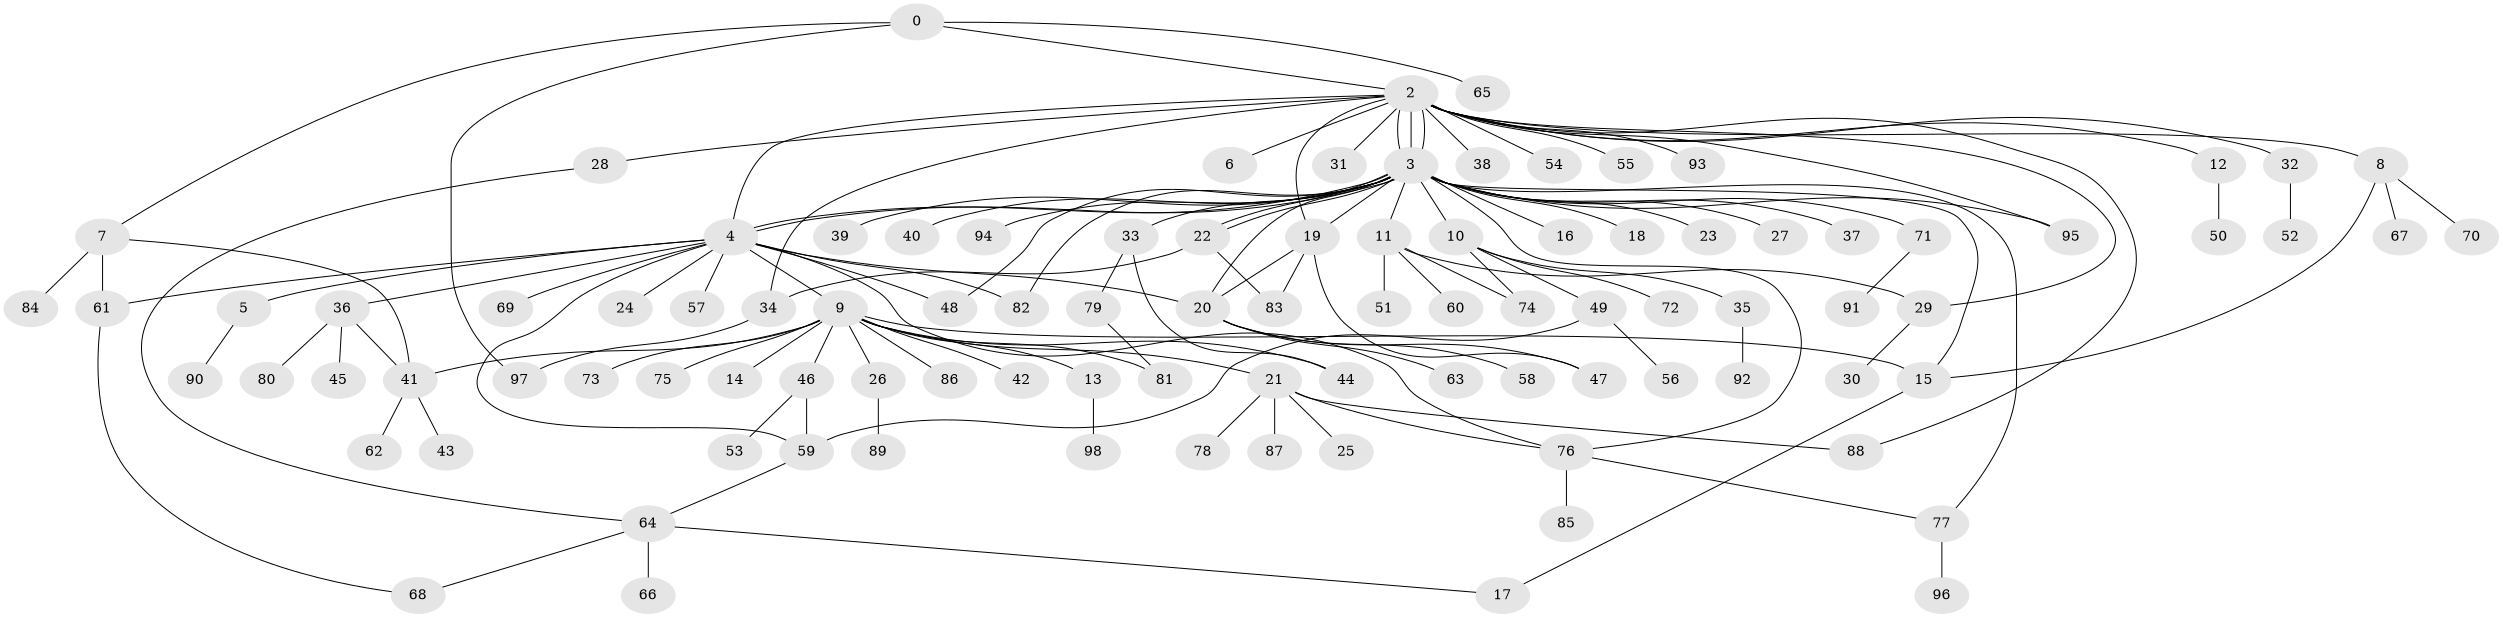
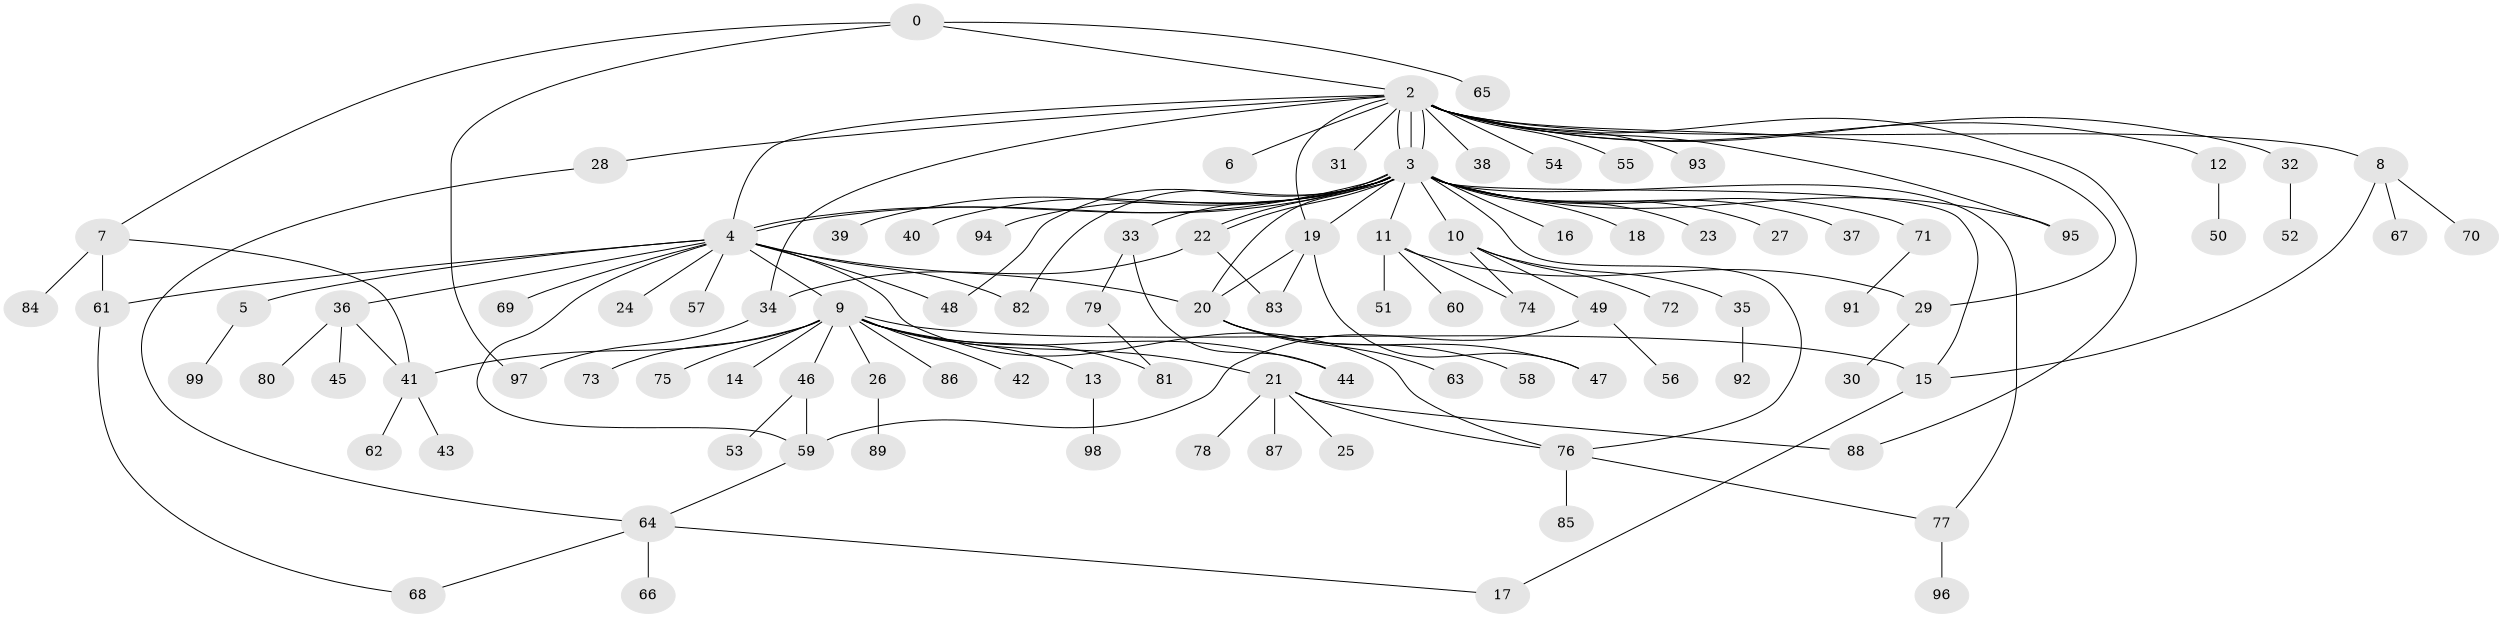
node "90": label "90" -> "99"
